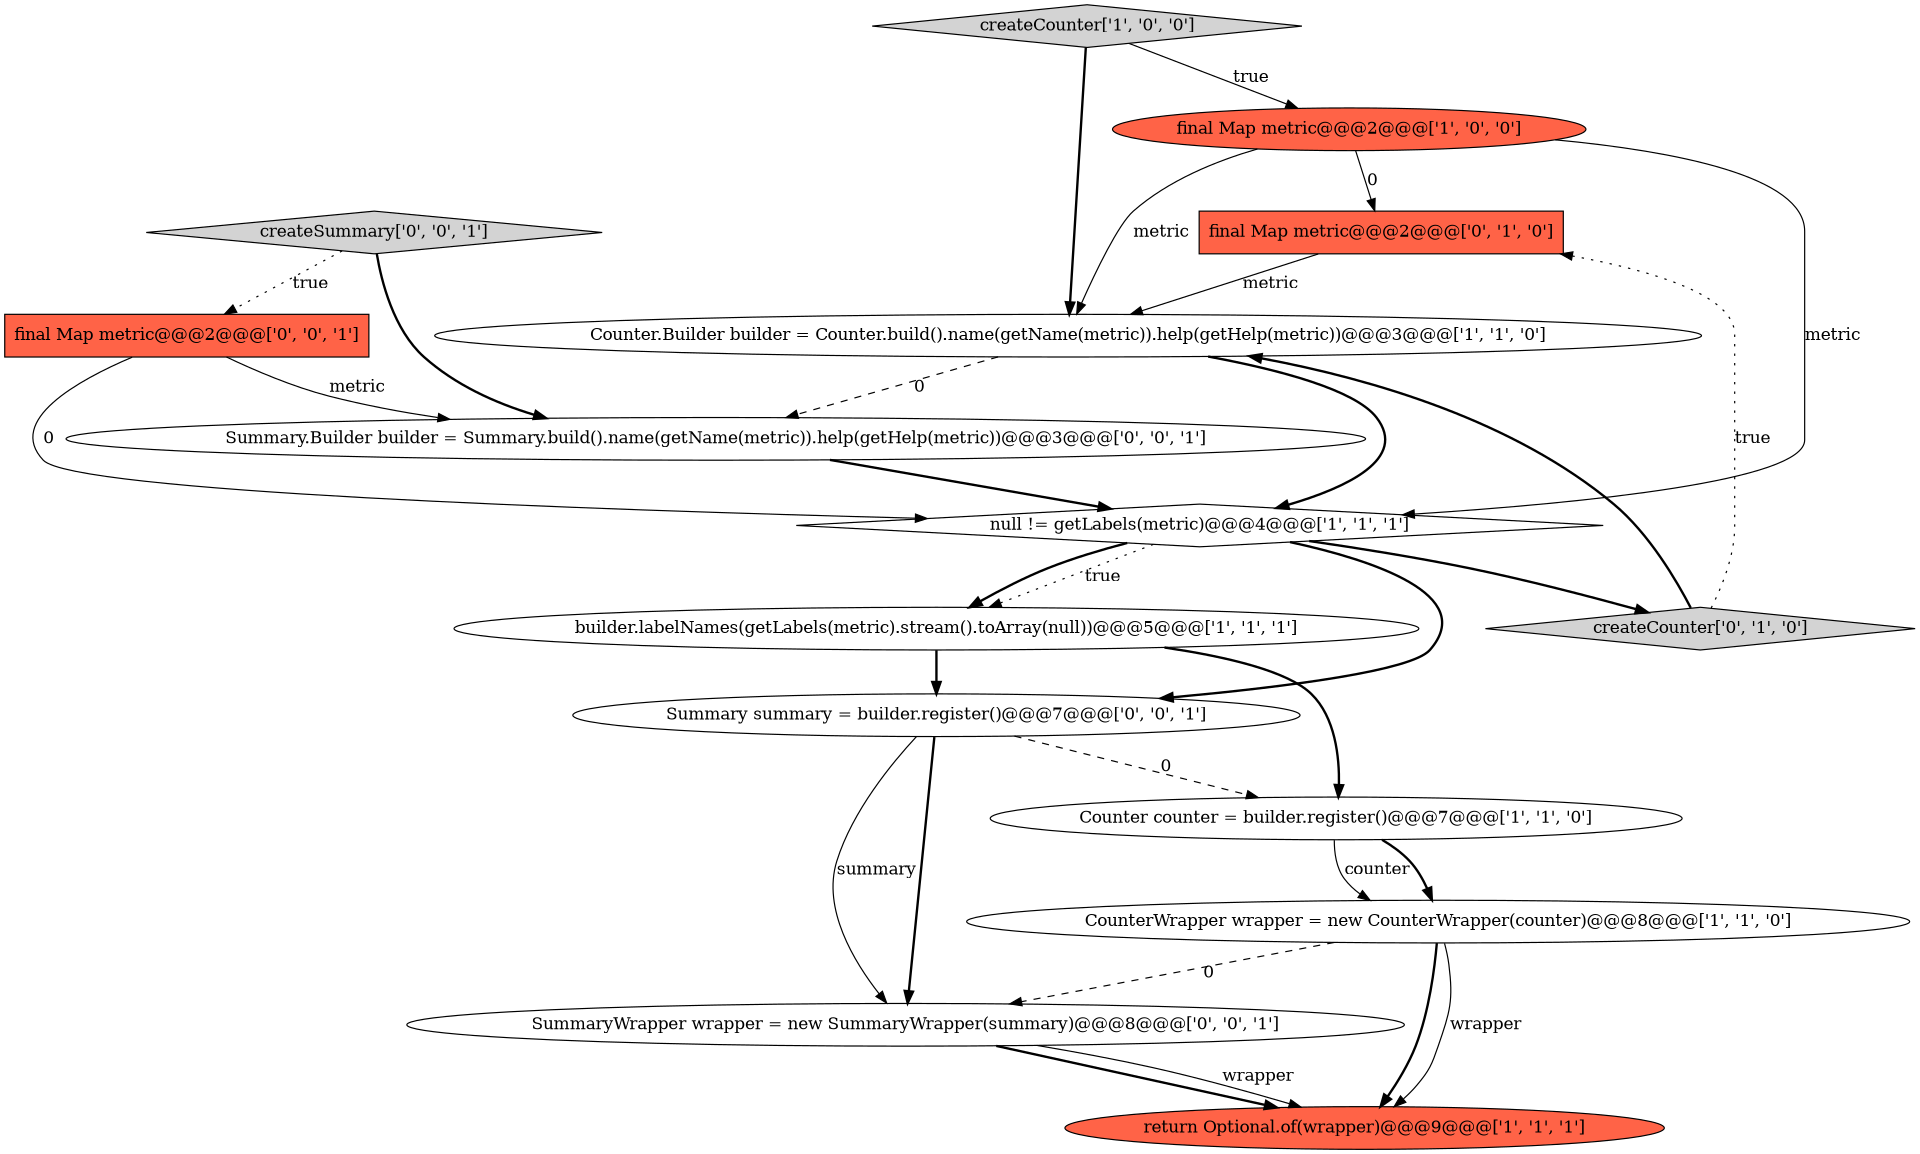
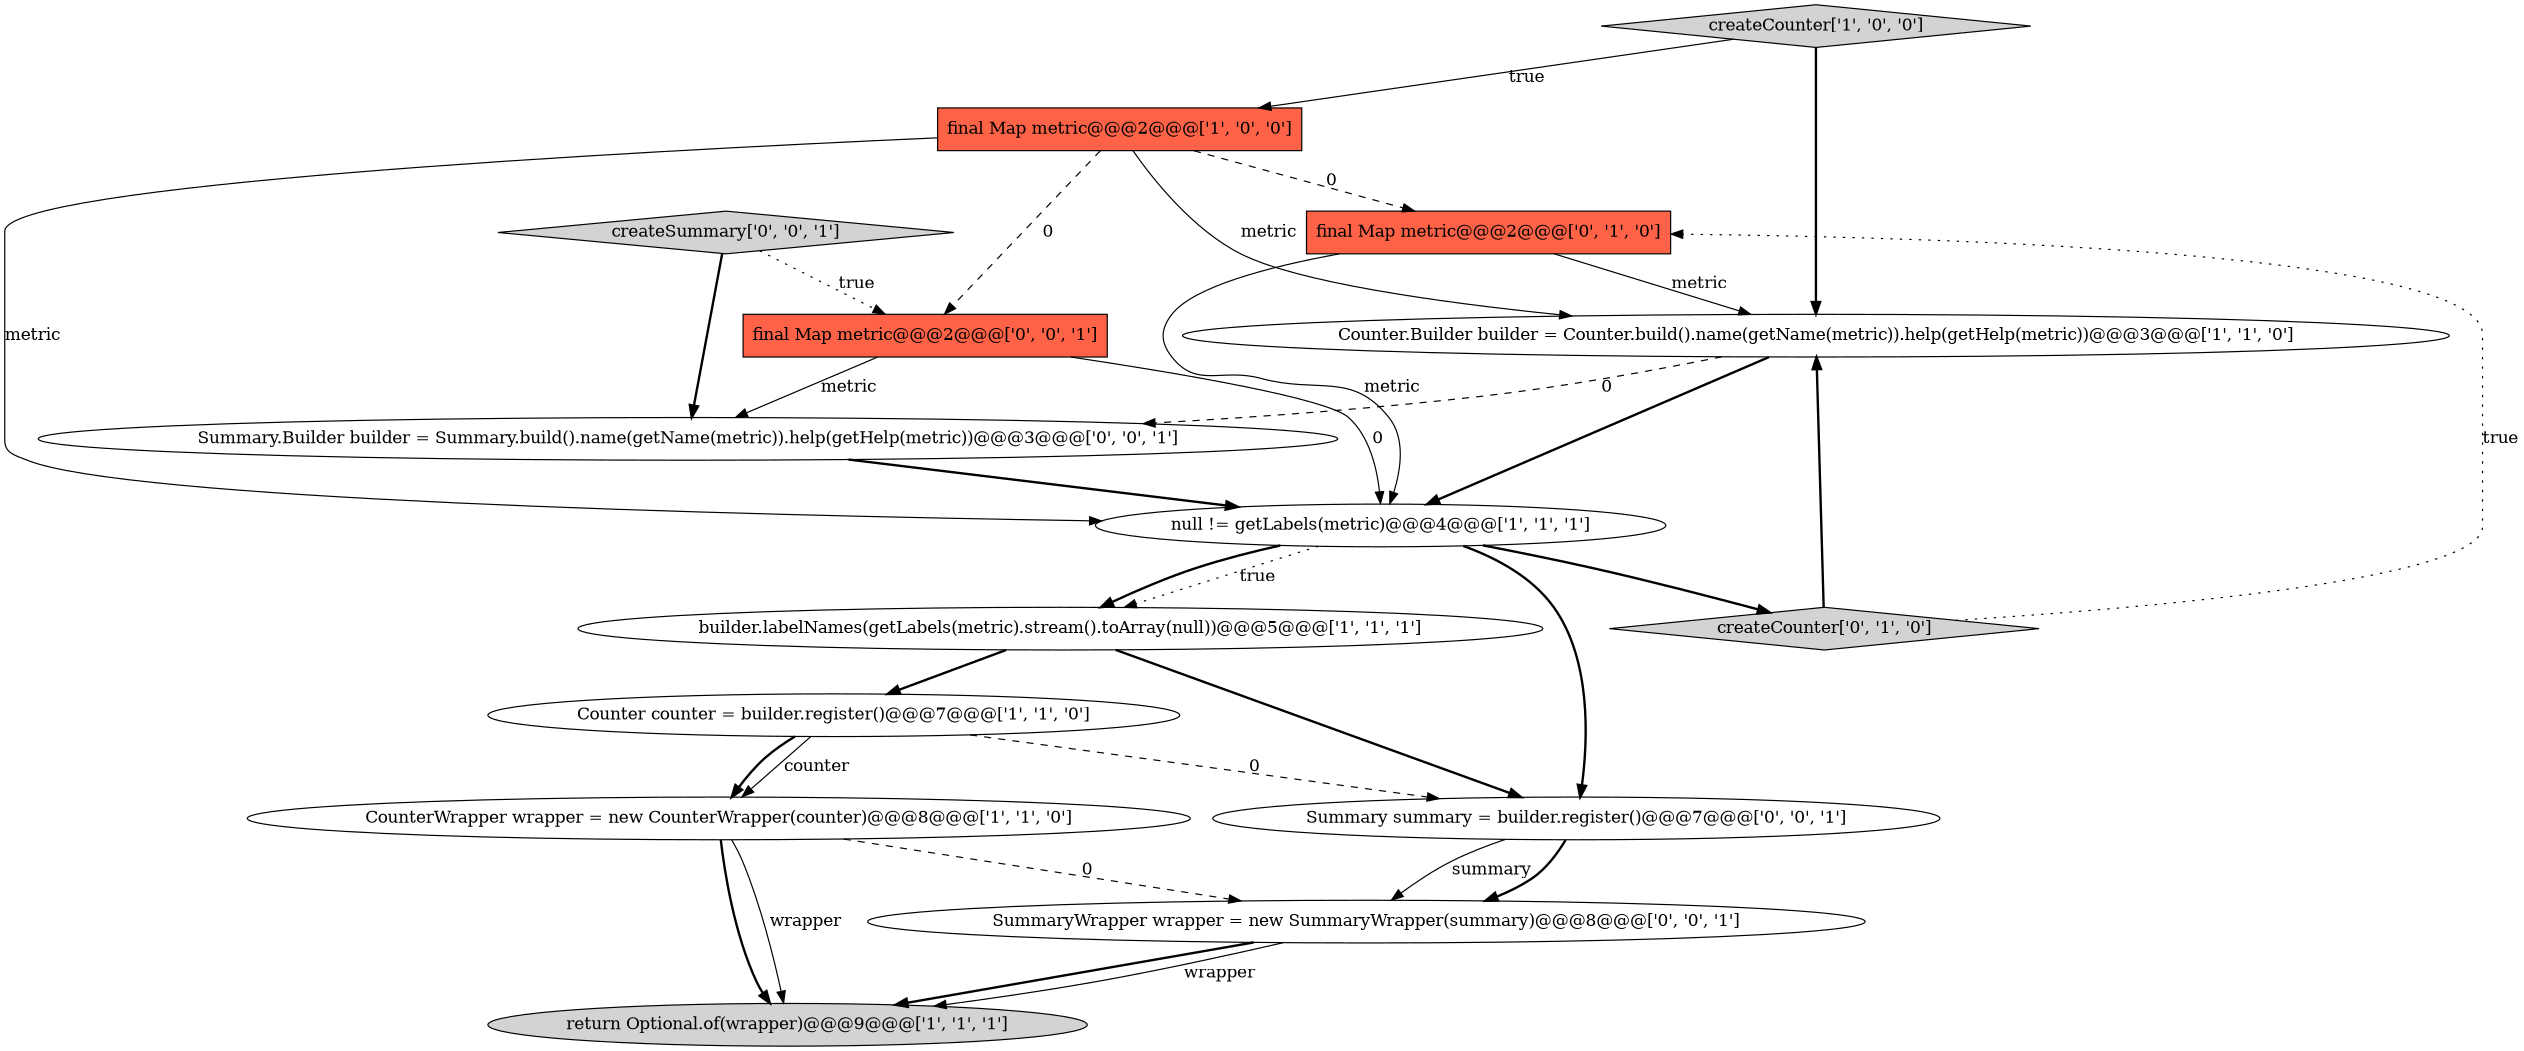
node "final Map metric@@@2@@@['1', '0', '0']": shape ellipse -> box
edge "final Map metric@@@2@@@['1', '0', '0']" -> "final Map metric@@@2@@@['0', '1', '0']": style solid -> dashed
edge "final Map metric@@@2@@@['1', '0', '0']" -> "final Map metric@@@2@@@['0', '0', '1']": added, label "0"
edge "final Map metric@@@2@@@['0', '1', '0']" -> "null != getLabels(metric)@@@4@@@['1', '1', '1']": added, label "metric"
node "null != getLabels(metric)@@@4@@@['1', '1', '1']": shape diamond -> ellipse
edge "Summary summary = builder.register()@@@7@@@['0', '0', '1']" -> "Counter counter = builder.register()@@@7@@@['1', '1', '0']": reversed
node "return Optional.of(wrapper)@@@9@@@['1', '1', '1']": fillcolor tomato -> lightgray
